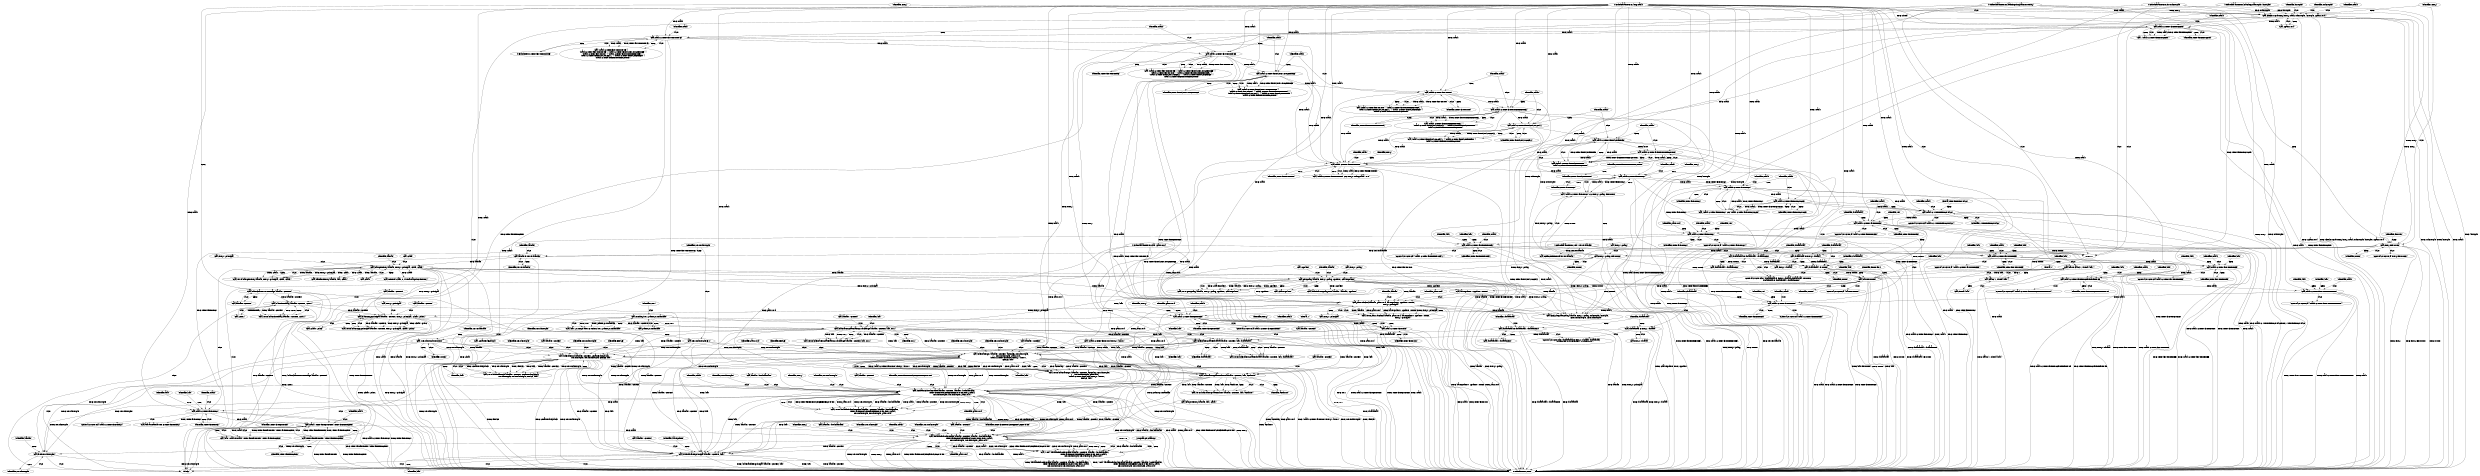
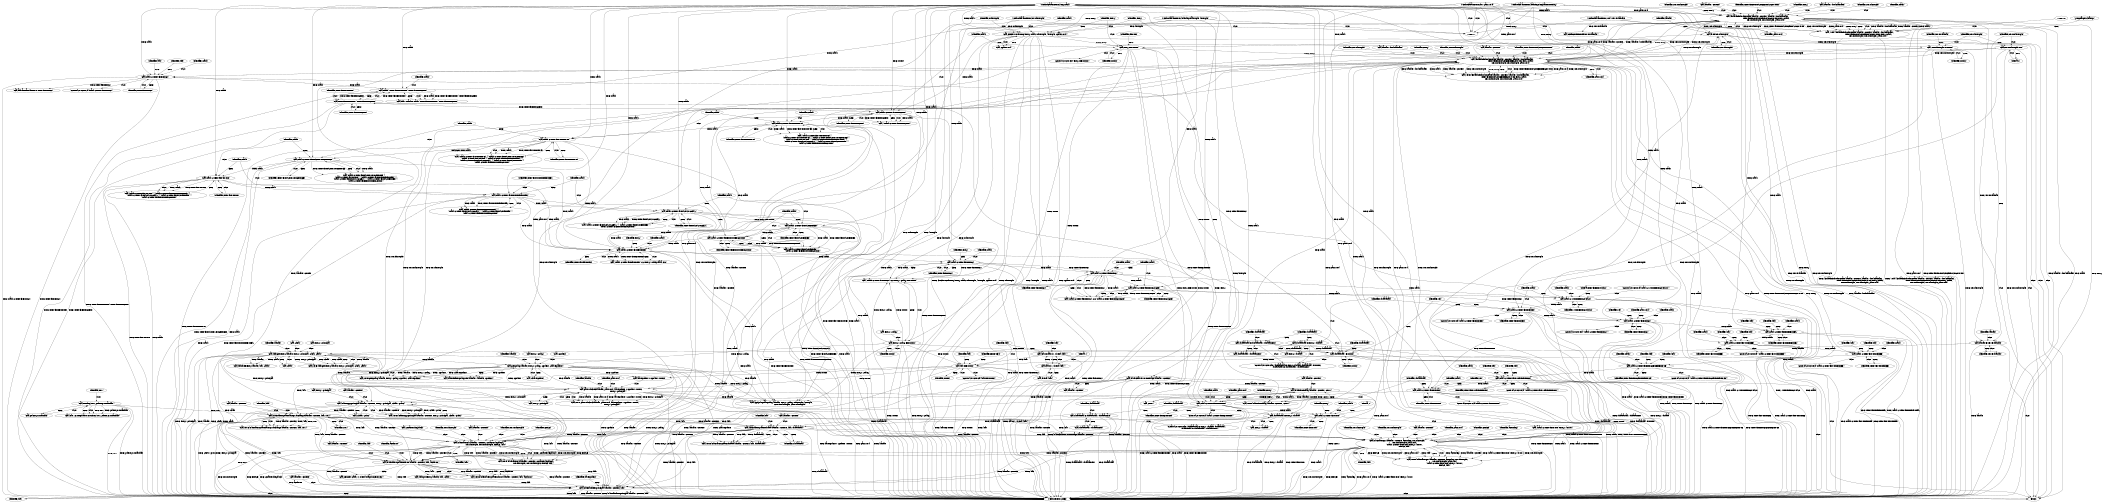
node "(Identifier,ks_tuple)": removed
node "(MethodReturn,KADM5_MOD_NAME)": label "(MethodReturn,KADM5_MOD_NAME)" -> "(Identifier,KADM5_MOD_NAME)"
node "(Literal,0)": added
edge "(Call,mask & KADM5_MOD_TIME)" -> "(Call,mask & KADM5_LAST_PWD_CHANGE)": label "DDG: mask" -> "POSTCOMMIT: mask"
edge "(Call,mask & KADM5_PRINCIPAL)" -> "(Call,KADM5_KEY_DATA | KADM5_PRINCIPAL)": reversed
edge "(Call,mask & KADM5_AUX_ATTRIBUTES)" -> "(Identifier,KADM5_AUX_ATTRIBUTES)": now "(Call,mask & KADM5_AUX_ATTRIBUTES)" -> "(Call,mask & KADM5_FAIL_AUTH_COUNT)"
edge "(Call,mask & KADM5_LAST_SUCCESS)" -> "(Call,mask & KADM5_LAST_FAILED)": label "DDG: mask" -> "DDG: entry == NULL"
edge "(Call,mask & KADM5_LAST_FAILED)" -> "(Call,mask & KADM5_FAIL_AUTH_COUNT)": label "DDG: kvno" -> "DDG: mask"
edge "(MethodParameterIn,long mask)" -> "(Call,mask & KADM5_KVNO)": removed, label "DDG: mask"
edge "(MethodParameterIn,long mask)" -> "(Call,mask & KADM5_MAX_RLIFE)": label "DDG: KADM5_POLICY_CLR" -> "DDG: mask"
edge "(Identifier,KADM5_FAIL_AUTH_COUNT)" -> "(Identifier,KADM5_LAST_FAILED)": now "(Call,mask & KADM5_LAST_FAILED)" -> "(Identifier,KADM5_LAST_FAILED)"
edge "(Call,mask & ~ALL_PRINC_MASK)" -> "(ControlStructure,if((mask & ~ALL_PRINC_MASK)))": reversed
node "(MethodParameterIn,char *password)": label "(MethodParameterIn,char *password)" -> "(MethodParameterIn,for *password)"
node "(ControlStructure,if ((mask & KADM5_ATTRIBUTES)))": removed
node "(Identifier,KADM5_HOOK_STAGE_PRECOMMIT)": label "(Identifier,KADM5_HOOK_STAGE_PRECOMMIT)" -> "(Identifier,KADM5_HOOK_STAGE_EINVAL)"
edge "(Call,*new_ks_tuple = NULL)" -> "(Call,free(new_ks_tuple))": reversed
edge "(Call,krb5_dbe_update_mkvno(handle->context, kdb, act_kvno))" -> "(Identifier,act_kvno)": now "(Call,krb5_dbe_update_mkvno(handle->context, kdb, act_kvno))" -> "(Call,memset(&adb, 0, sizeof(osa_princ_ent_rec)))"
node "(Identifier,KADM5_PW_EXPIRATION)": added
node "(Identifier,act_mkey)": added
edge "(MethodParameterIn,int n_ks_tuple)" -> "(MethodReturn,RET)": removed, label "DDG: n_ks_tuple"
